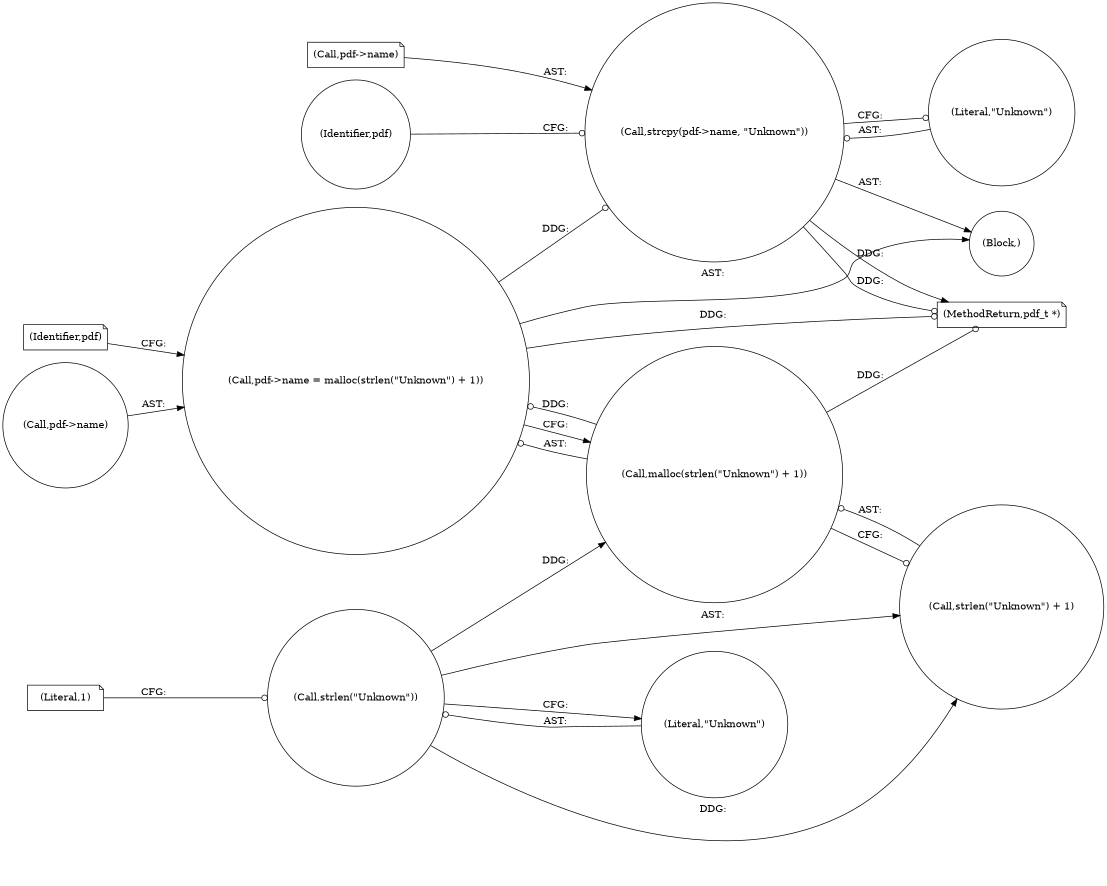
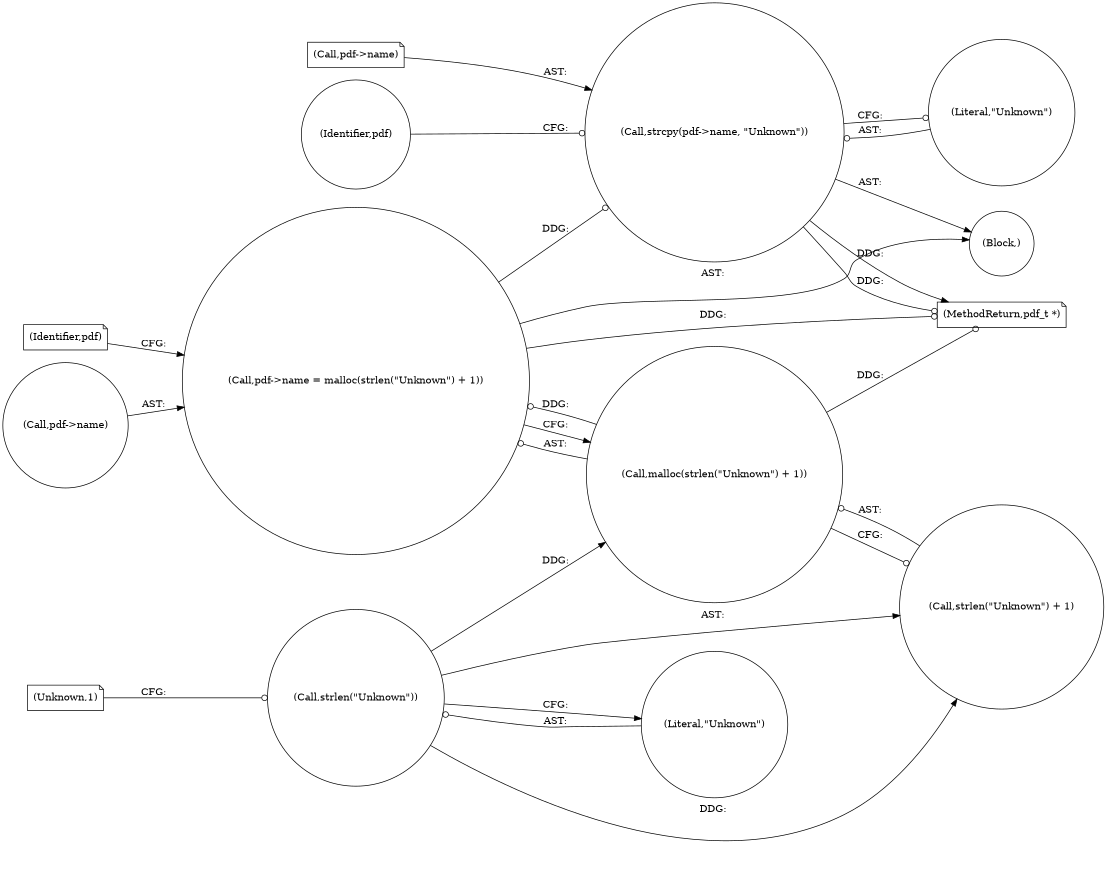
node "(Literal,1)": label "(Literal,1)" -> "(Unknown,1)"
